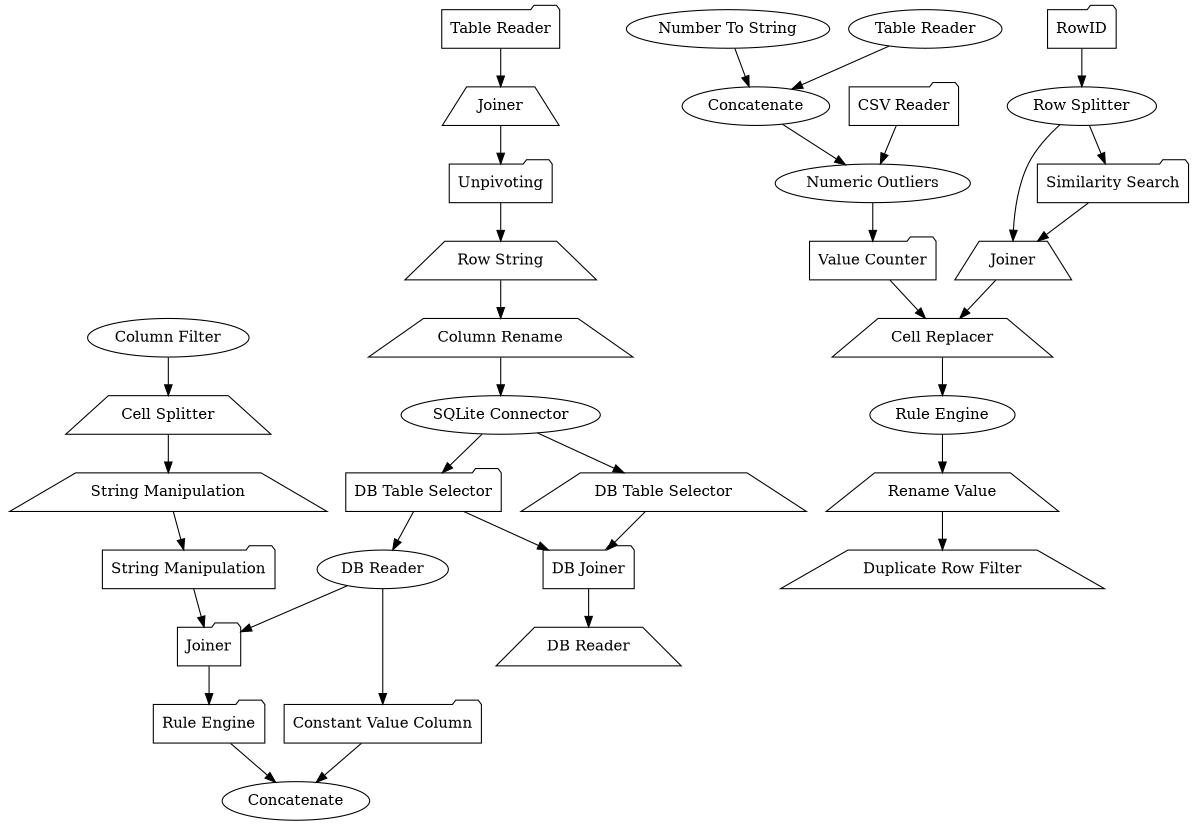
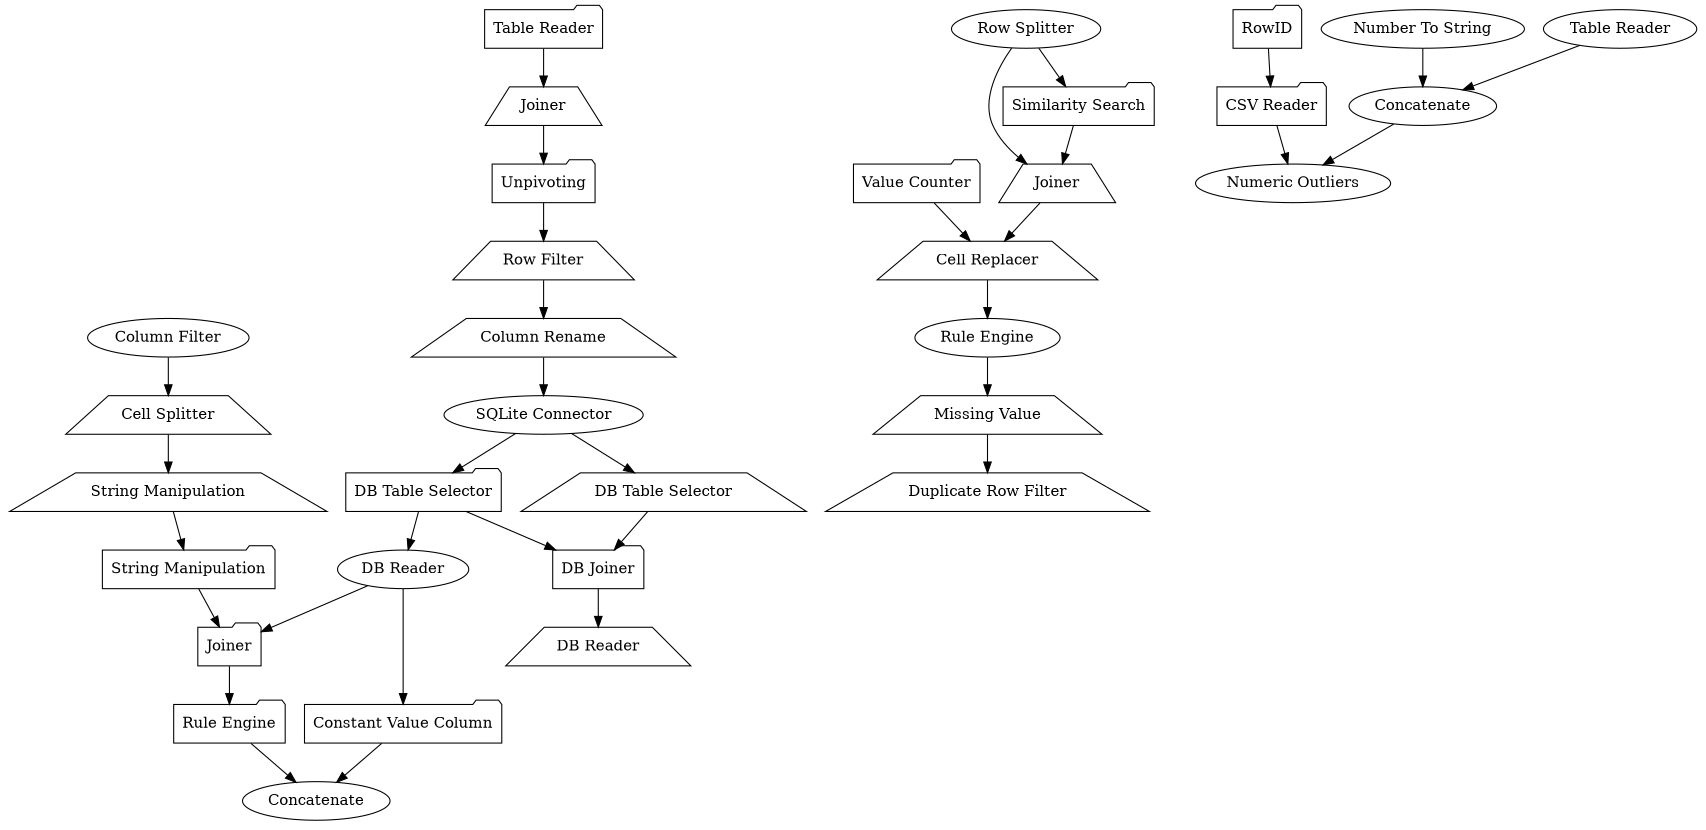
edge "RowID" -> "Row Splitter": now "RowID" -> "CSV Reader"
edge "Numeric Outliers" -> "Value Counter": removed
node "Row String": label "Row String" -> "Row Filter"
node "Rename Value": label "Rename Value" -> "Missing Value"
